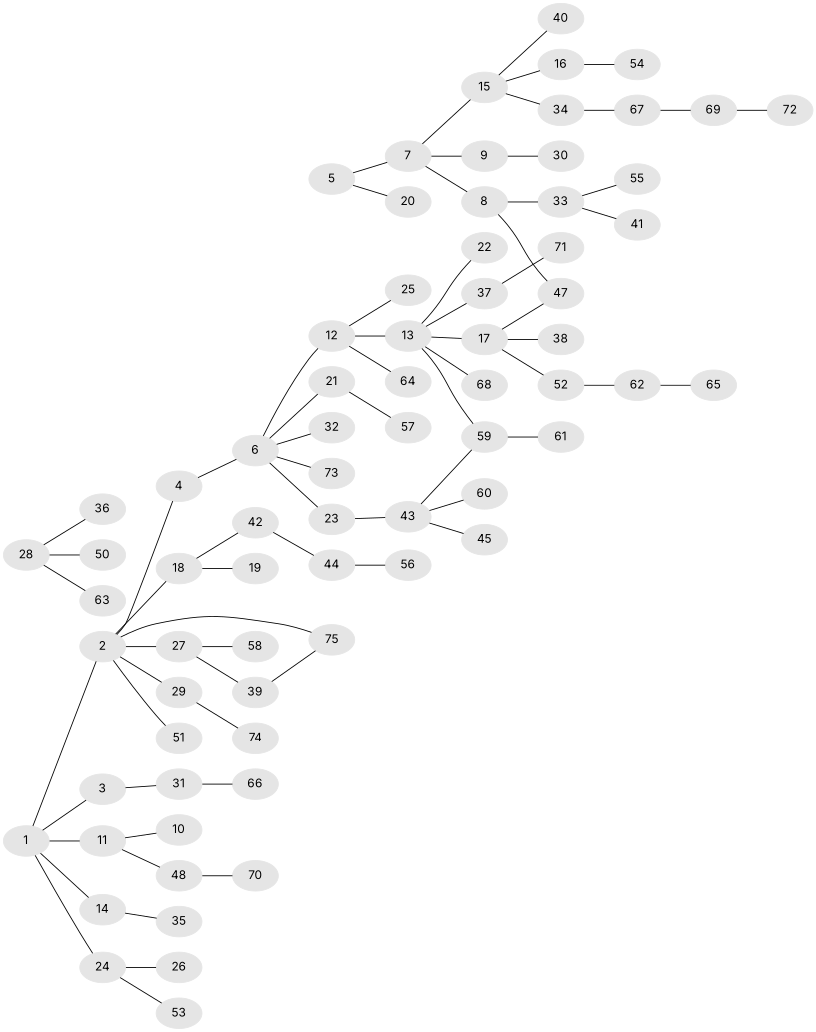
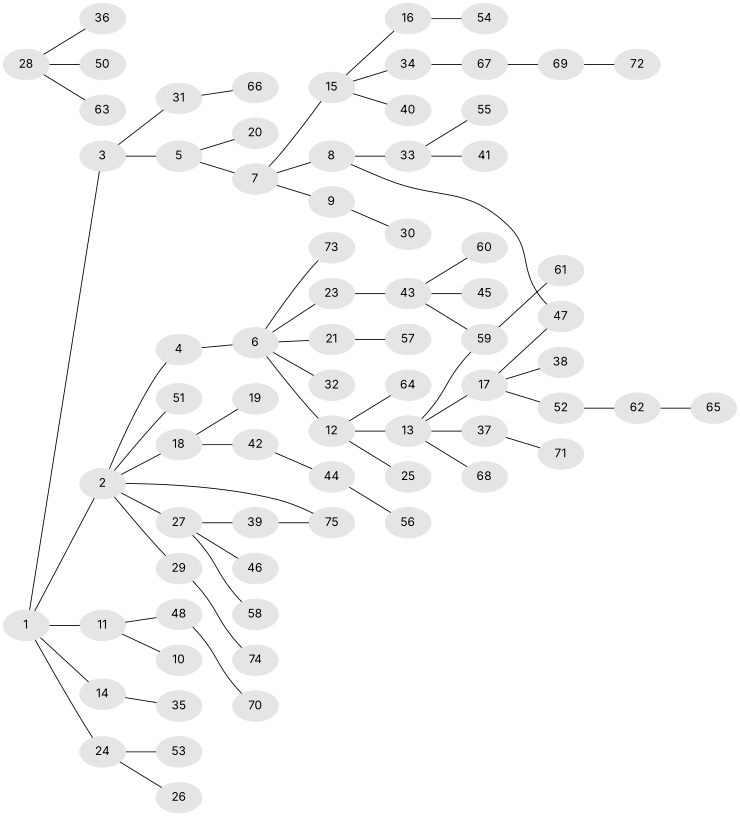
edge "3" -- "5": added
node "22": removed
node "46": added
